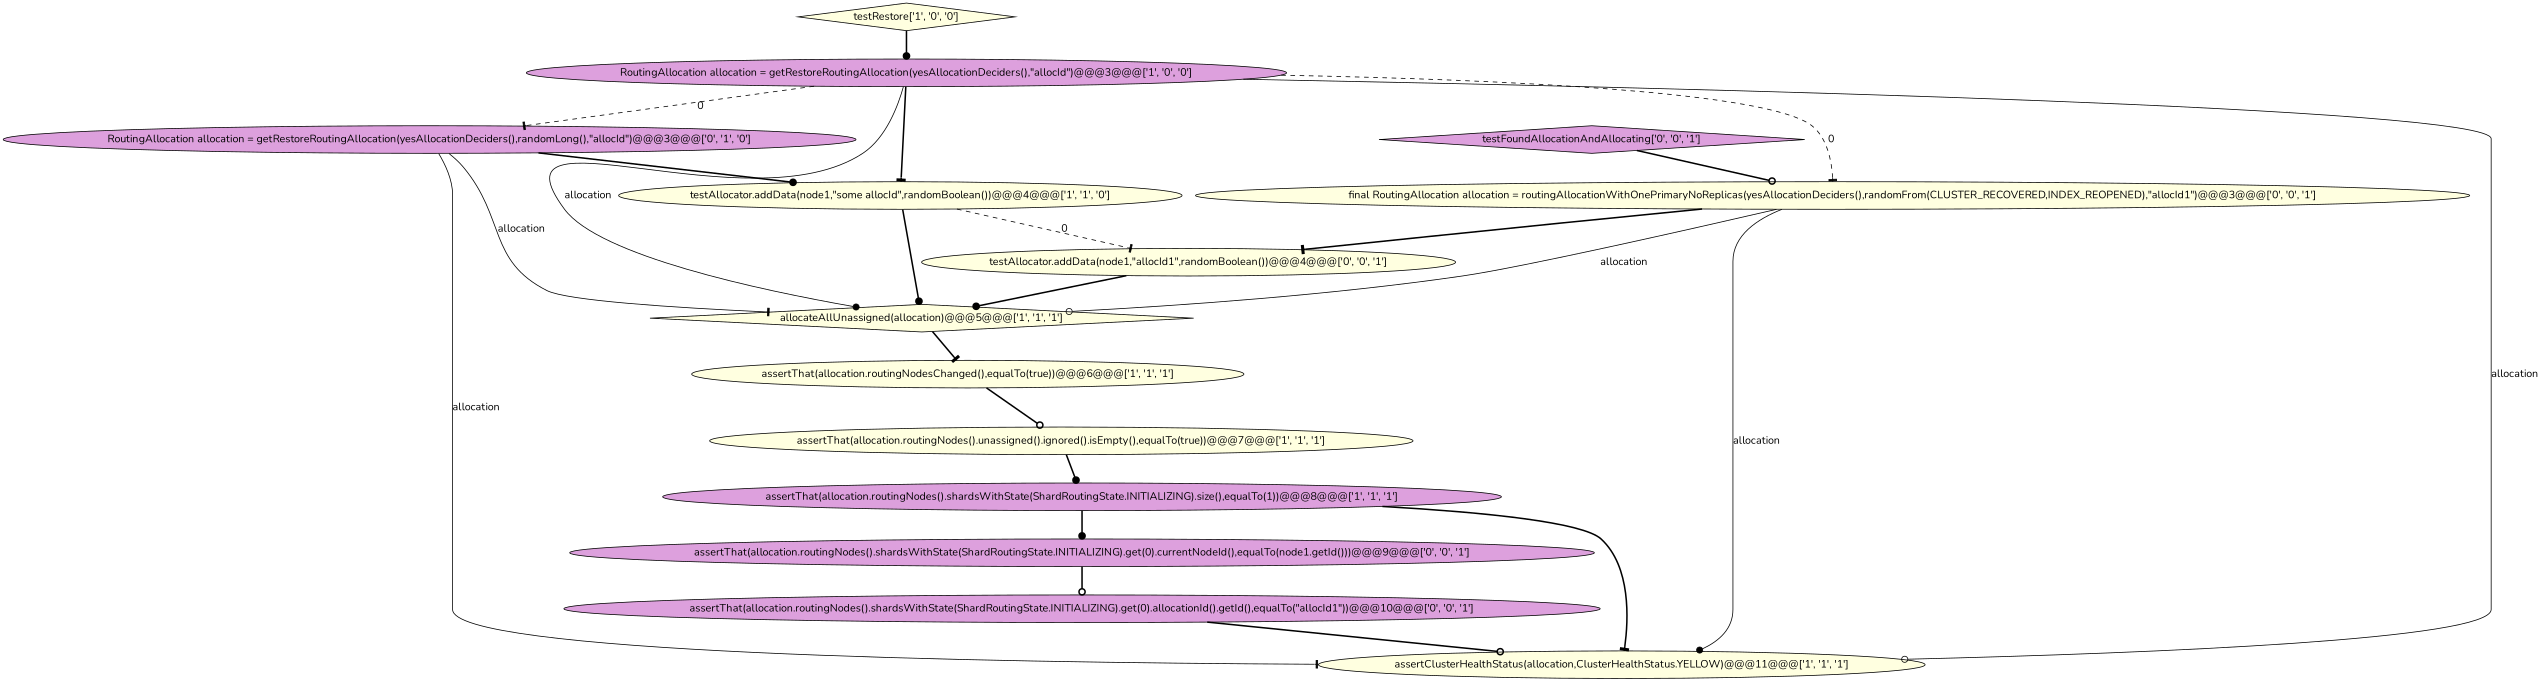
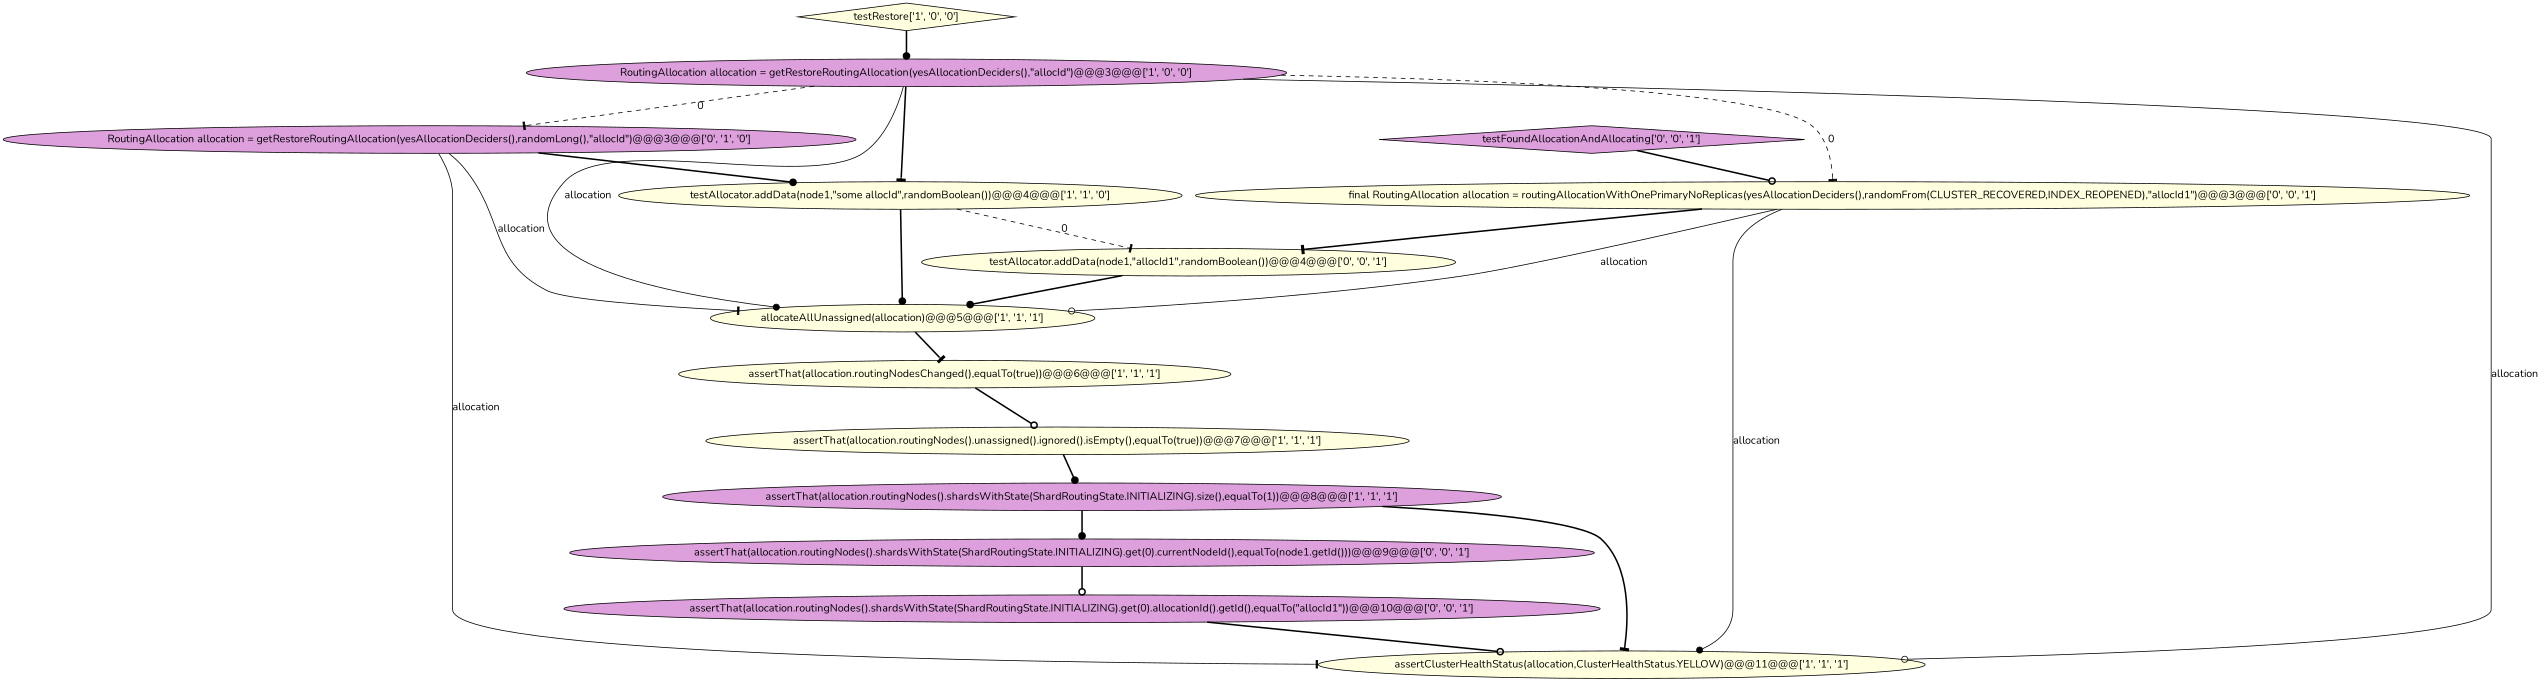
node "allocateAllUnassigned(allocation)@@@5@@@['1', '1', '1']": shape diamond -> ellipse
